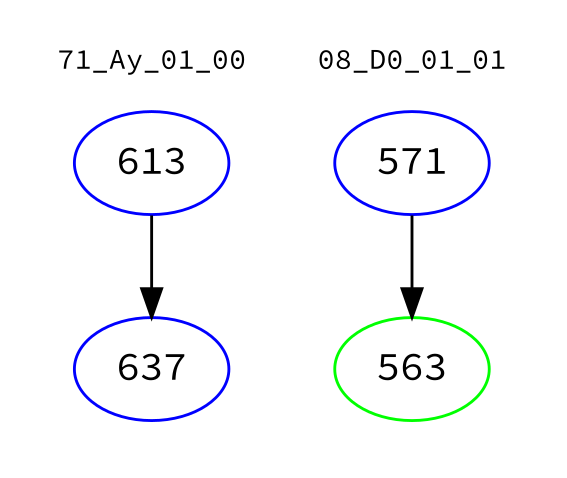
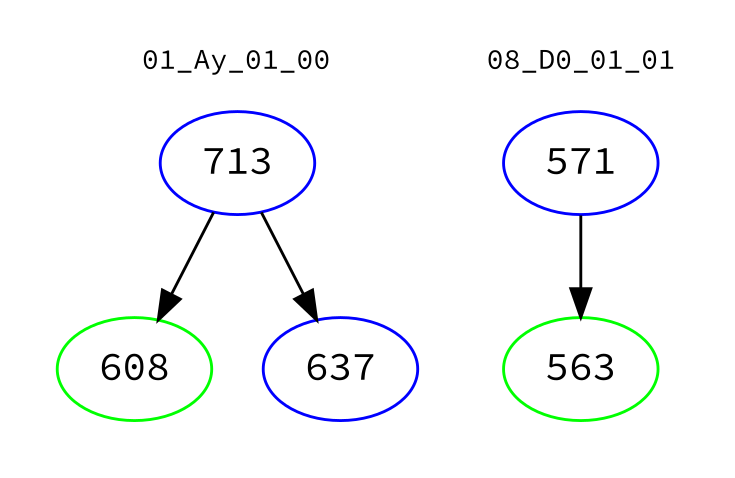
cluster "71_Ay_01_00": label "71_Ay_01_00" -> "01_Ay_01_00"
node "613": label "613" -> "713"
node "608": added
